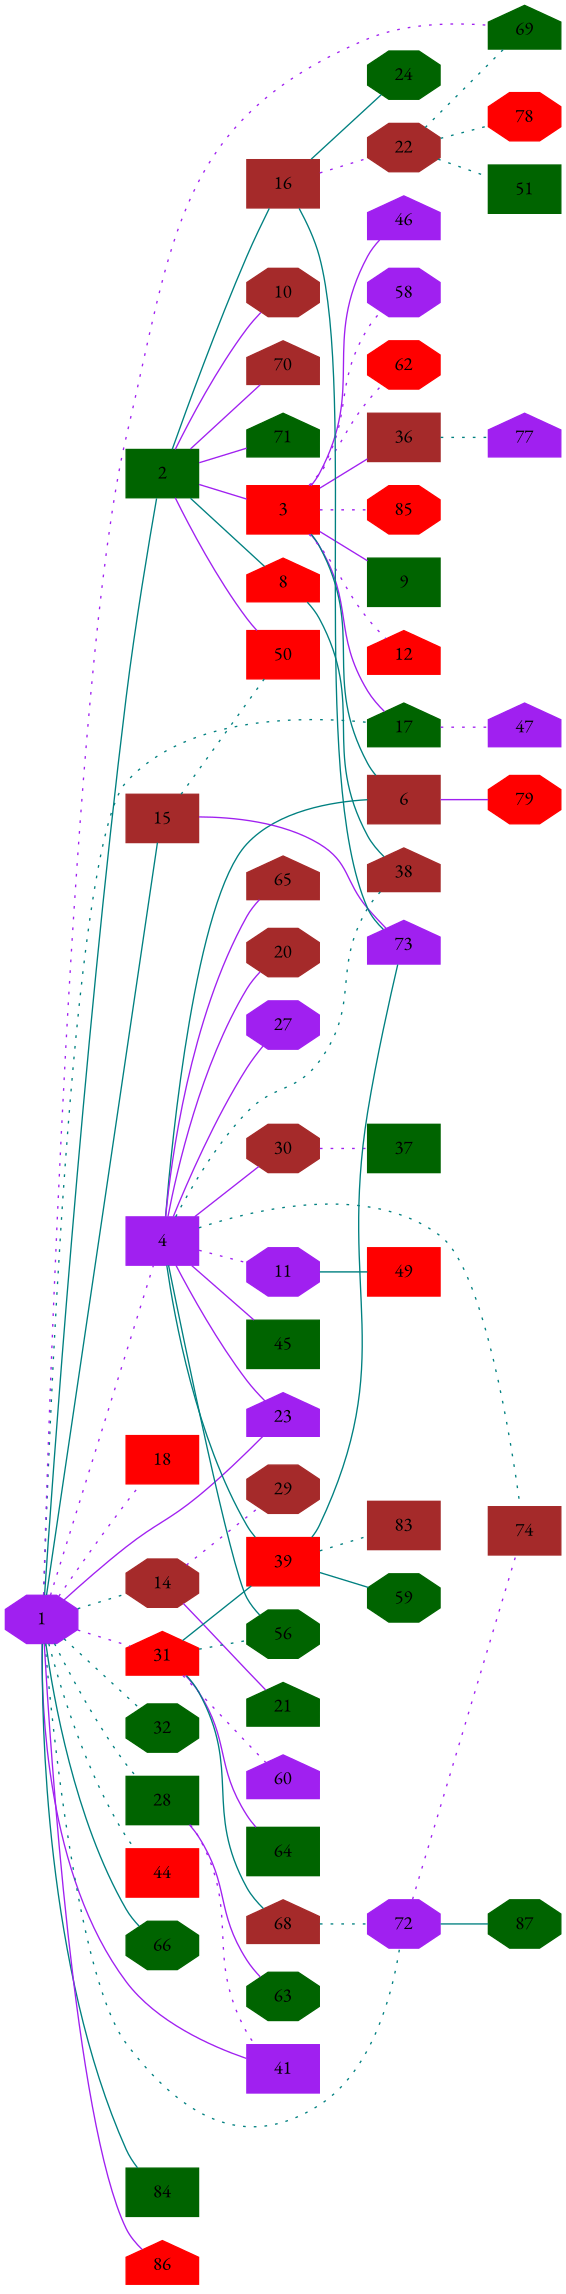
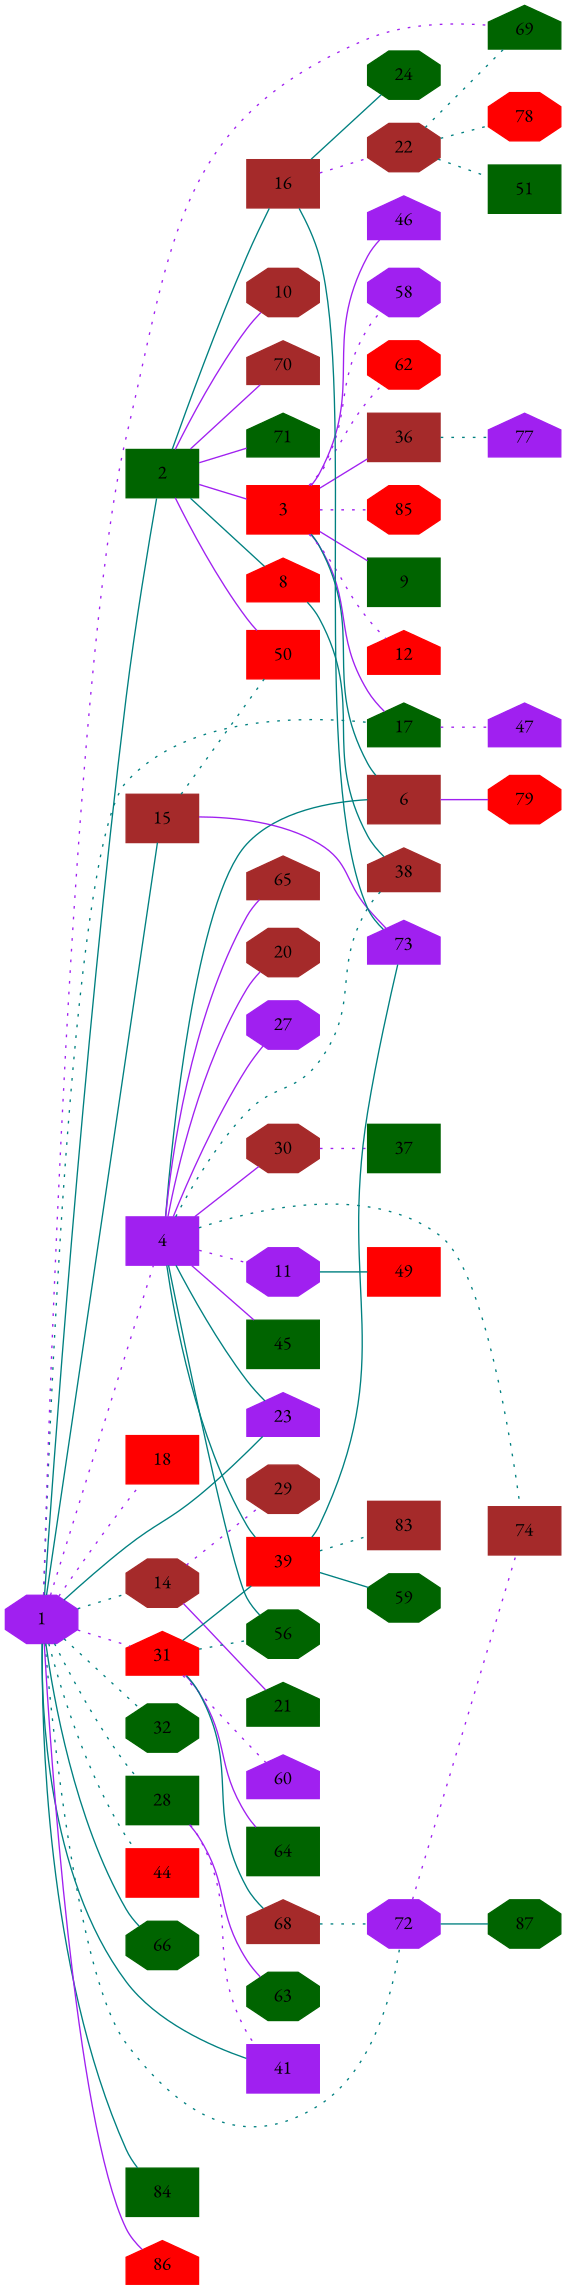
edge "4" -- "23": color purple -> teal
edge "23" -- "1": color purple -> teal
edge "1" -- "41": color purple -> teal
